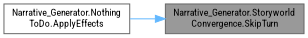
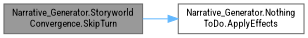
edge "Narrative_Generator.Nothing ToDo.ApplyEffects" -> "Narrative_Generator.Storyworld Convergence.SkipTurn": reversed
